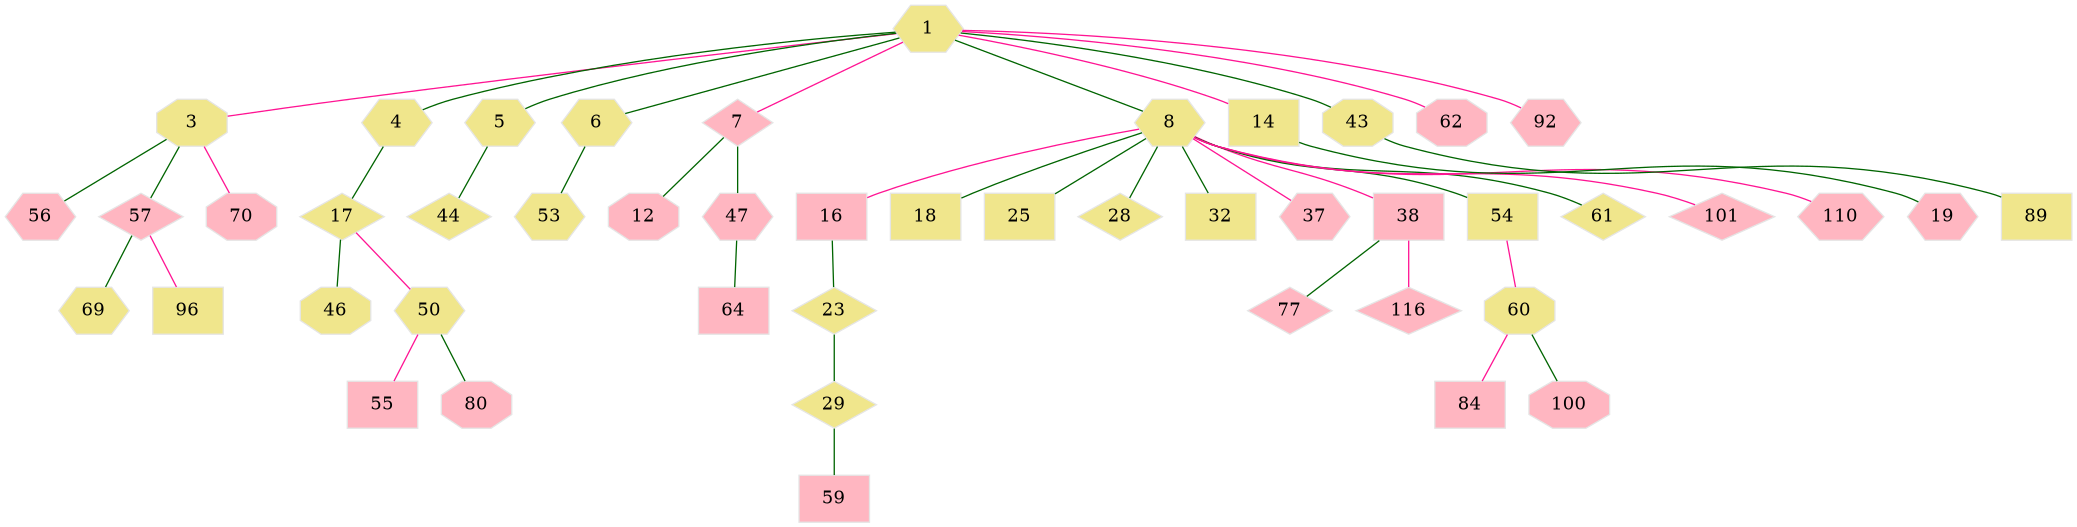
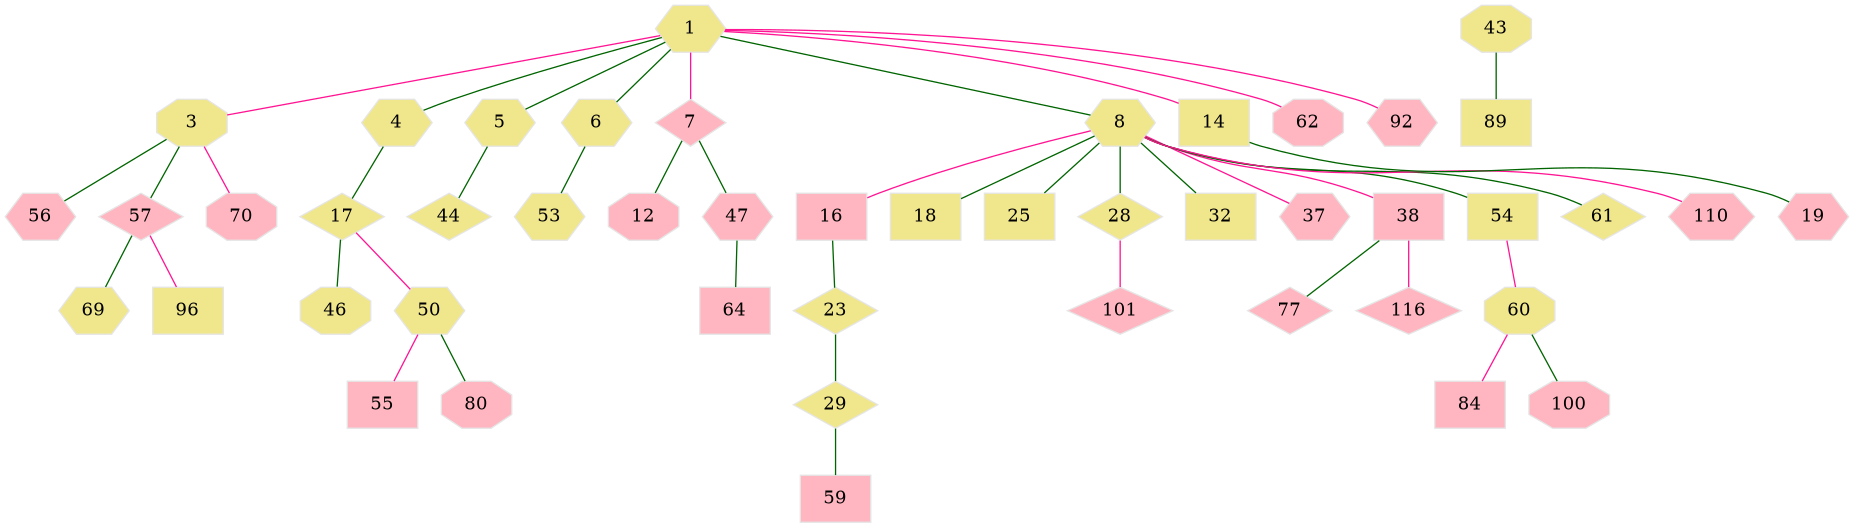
edge "1" -- "43": removed
edge "8" -- "101": now "28" -- "101"
